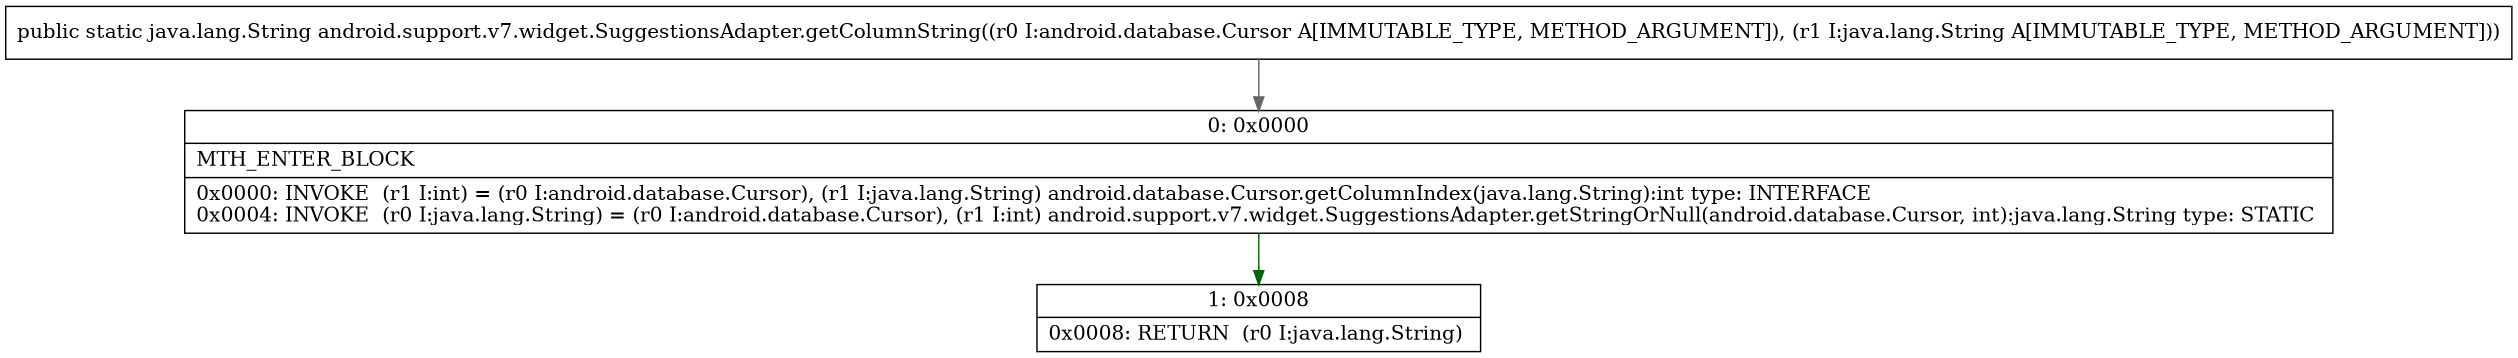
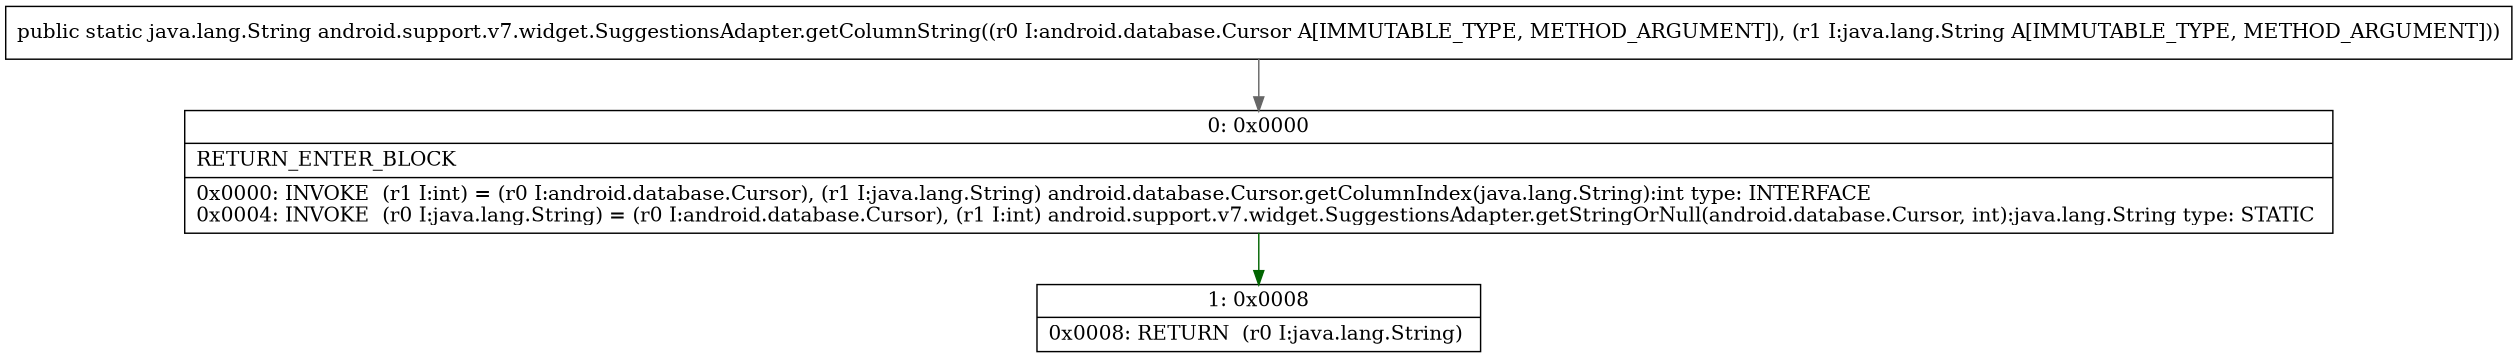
node "0: 0x0000": text "MTH_ENTER_BLOCK" -> "RETURN_ENTER_BLOCK"
